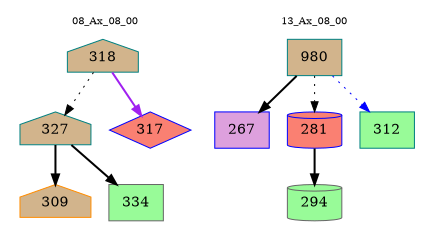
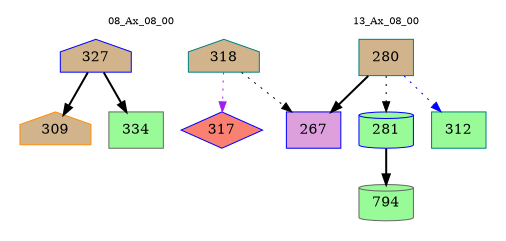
node "980": label "980" -> "280"
edge "318" -> "327": now "318" -> "267"
edge "318" -> "317": style bold -> dotted
node "327": color teal -> blue
node "281": fillcolor salmon -> palegreen
node "294": label "294" -> "794"
